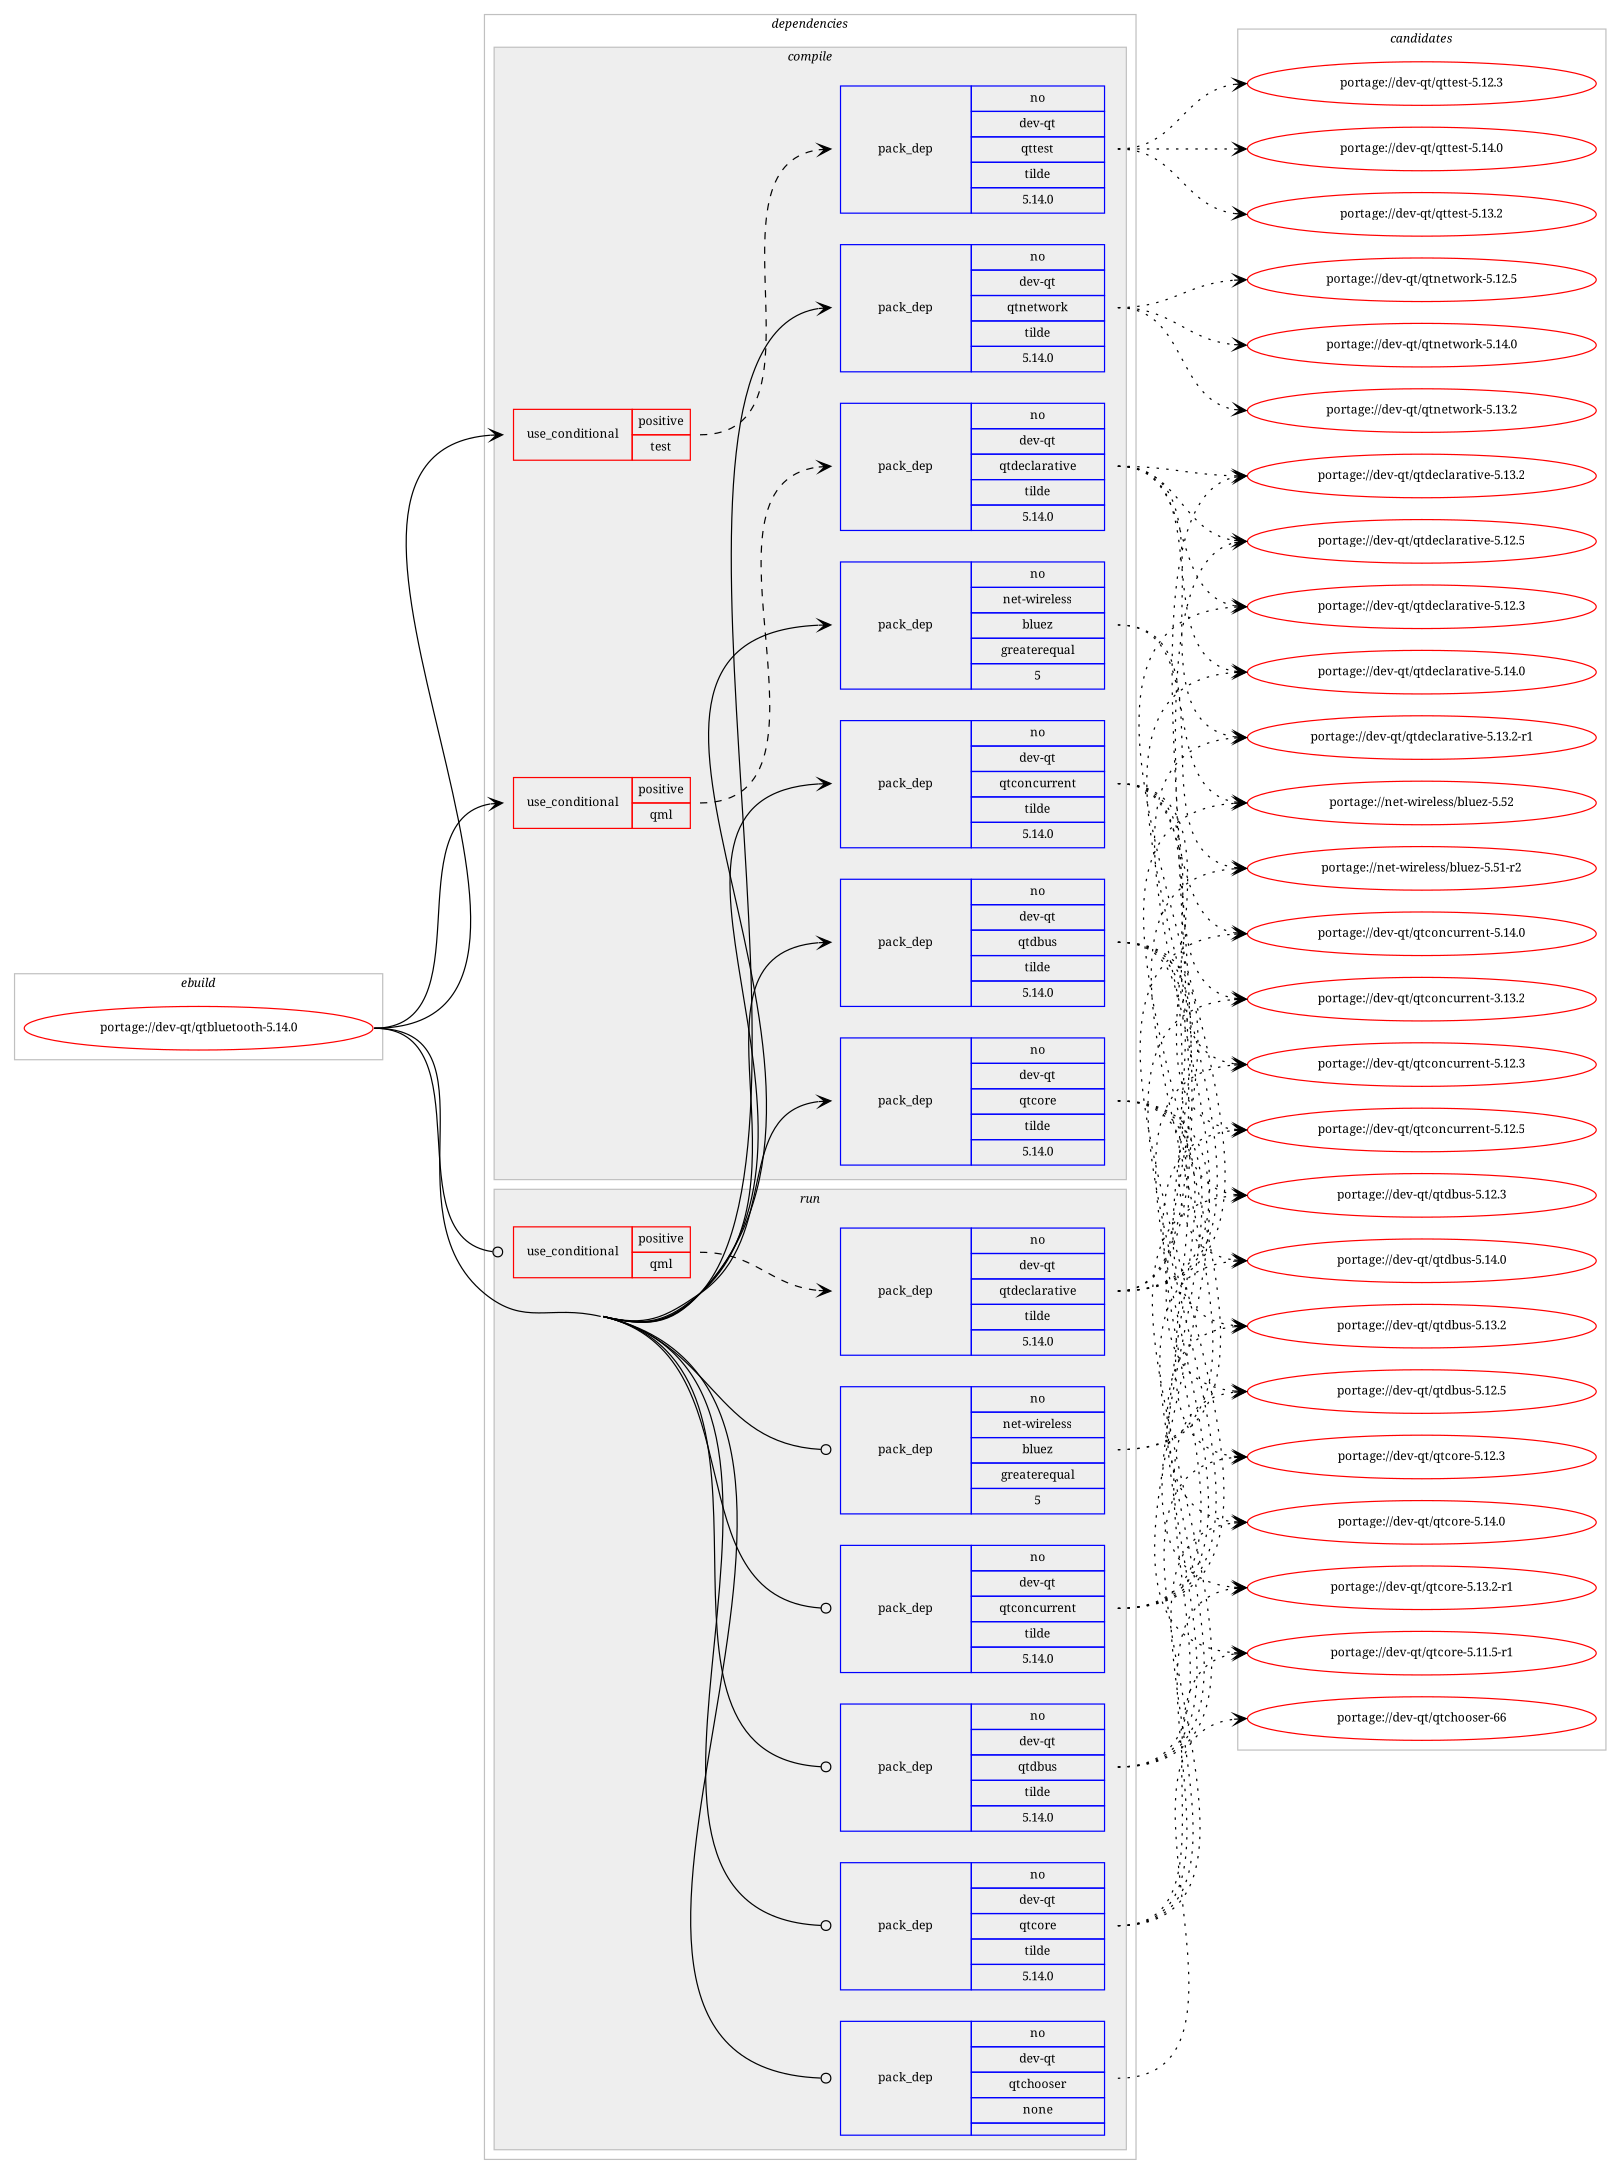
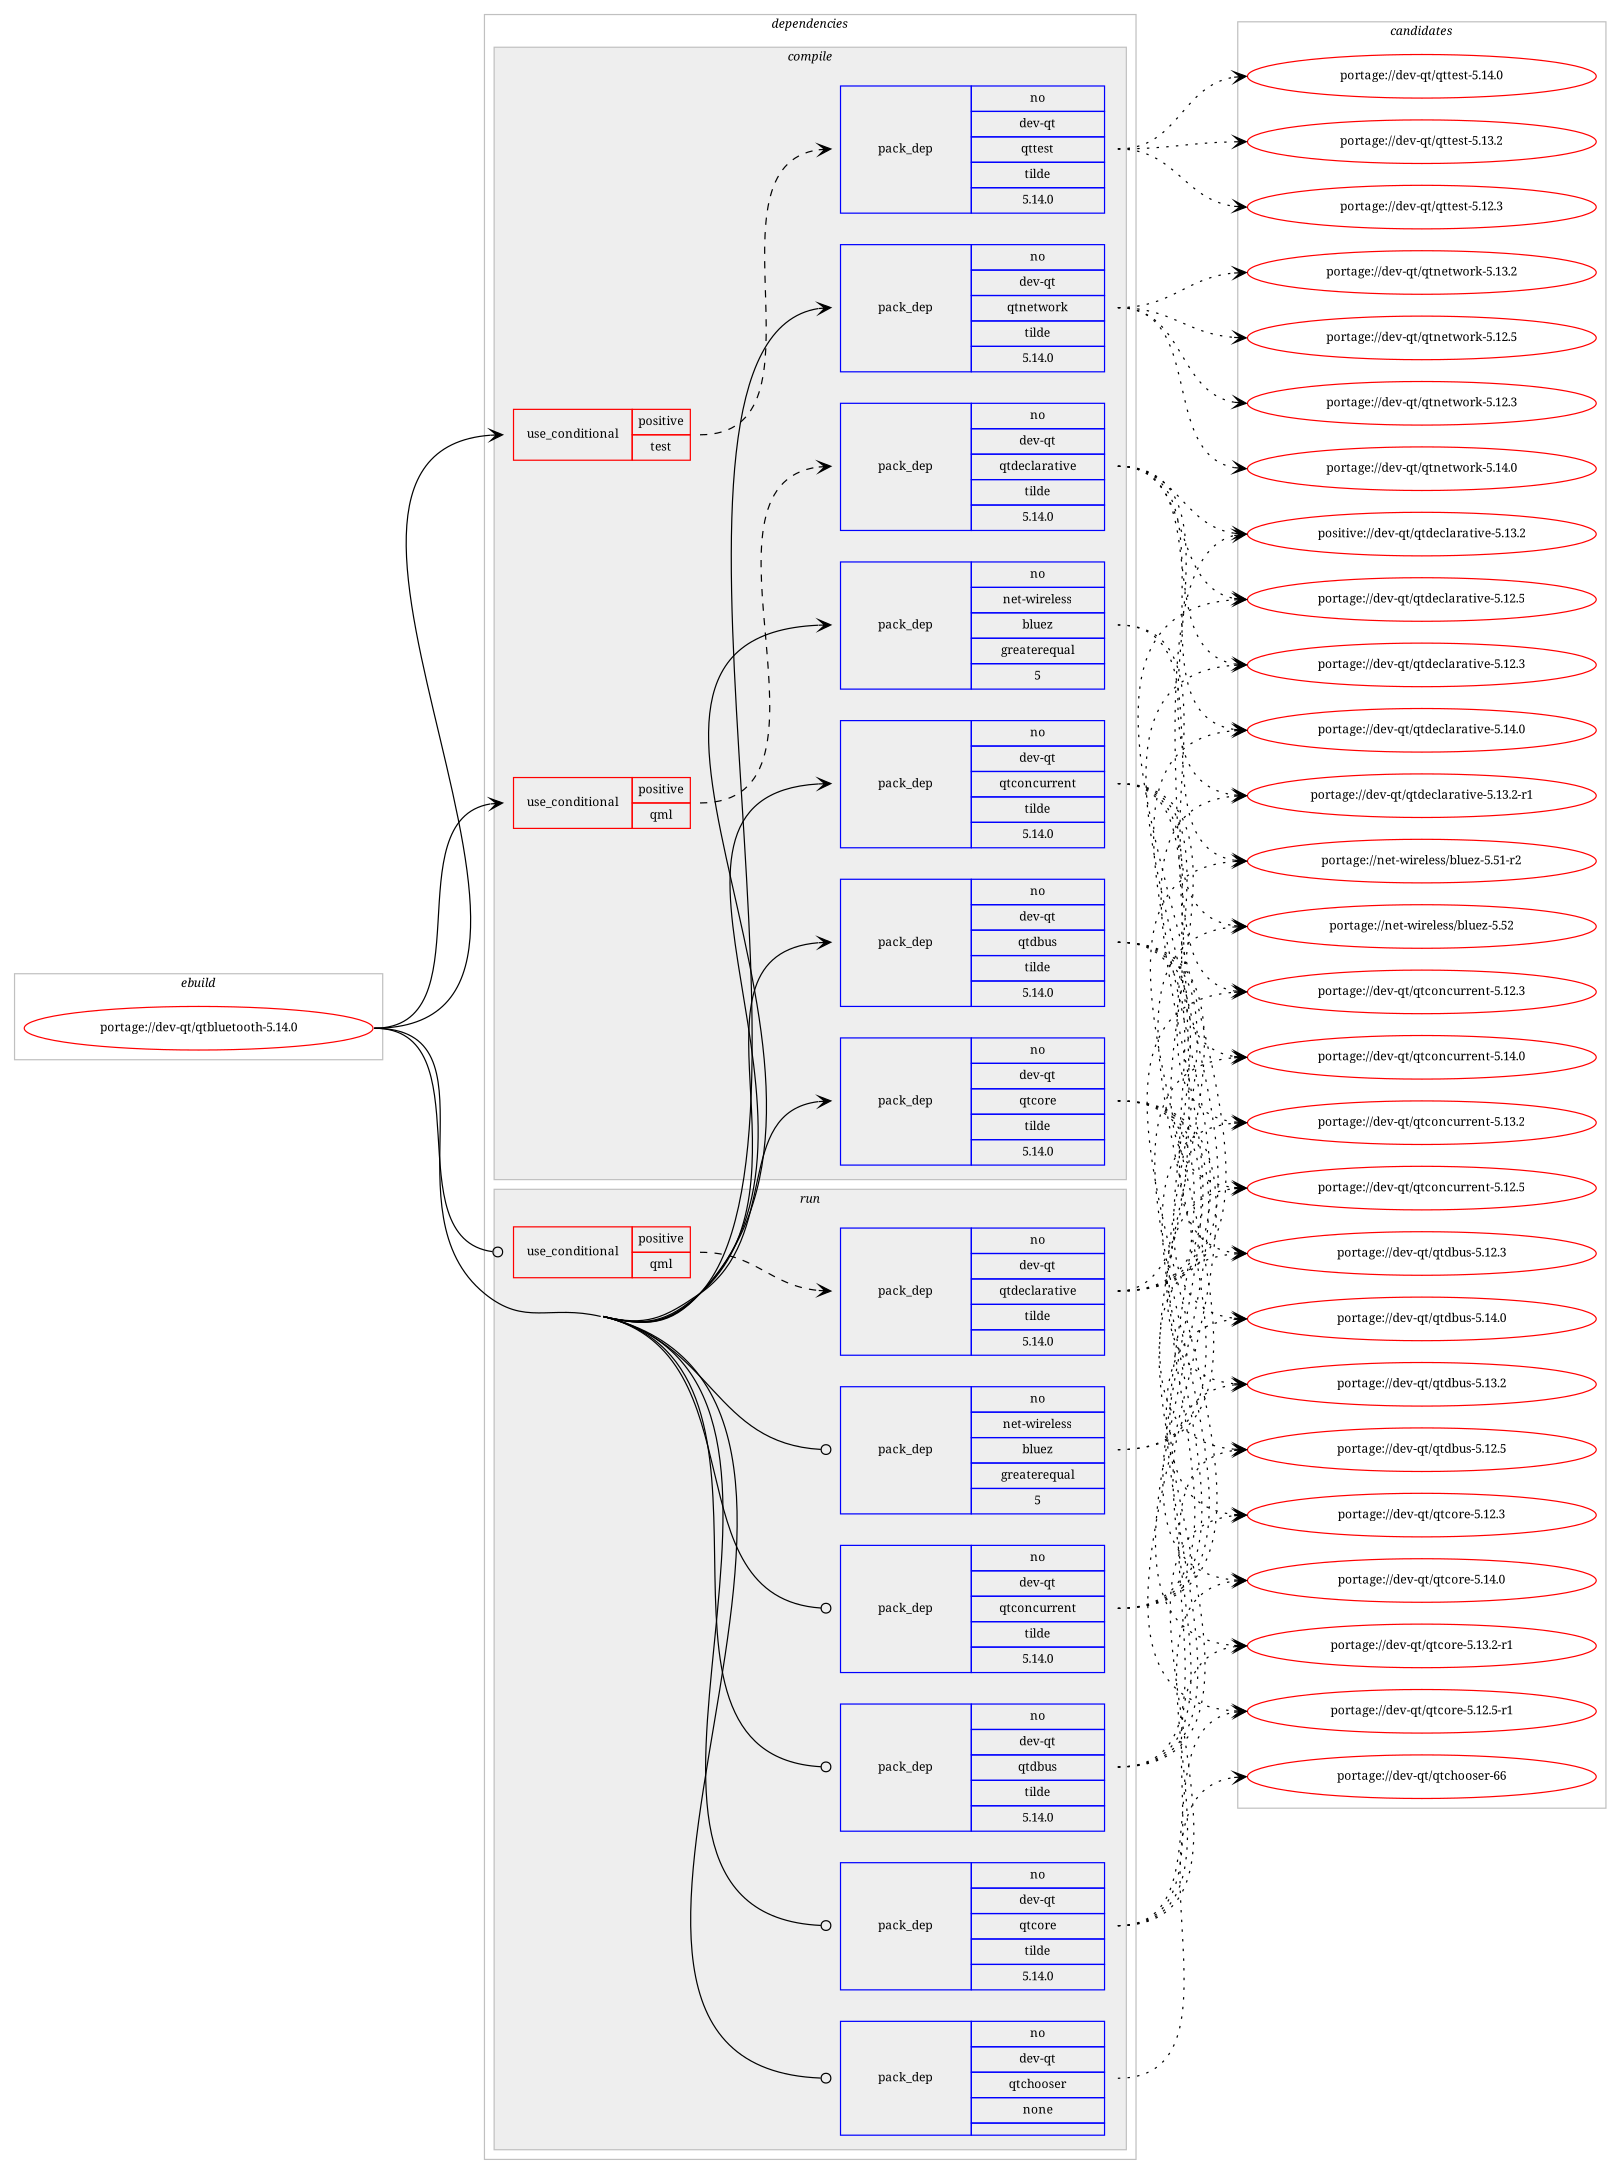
node "portage://dev-qt/qtnetwork-5.12.3": added
node "portage://dev-qt/qtdeclarative-5.13.2": label "portage://dev-qt/qtdeclarative-5.13.2" -> "positive://dev-qt/qtdeclarative-5.13.2"
node "portage://dev-qt/qtconcurrent-3.13.2": label "portage://dev-qt/qtconcurrent-3.13.2" -> "portage://dev-qt/qtconcurrent-5.13.2"
node "portage://dev-qt/qtcore-5.11.5-r1": label "portage://dev-qt/qtcore-5.11.5-r1" -> "portage://dev-qt/qtcore-5.12.5-r1"
